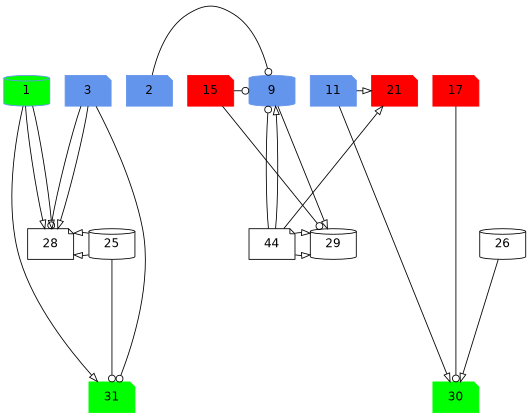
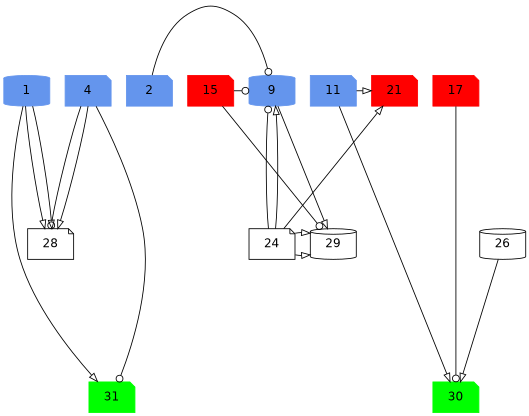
node "1": fillcolor green -> cornflowerblue
node "3": label "3" -> "4"
node "25": removed
node "44": label "44" -> "24"
